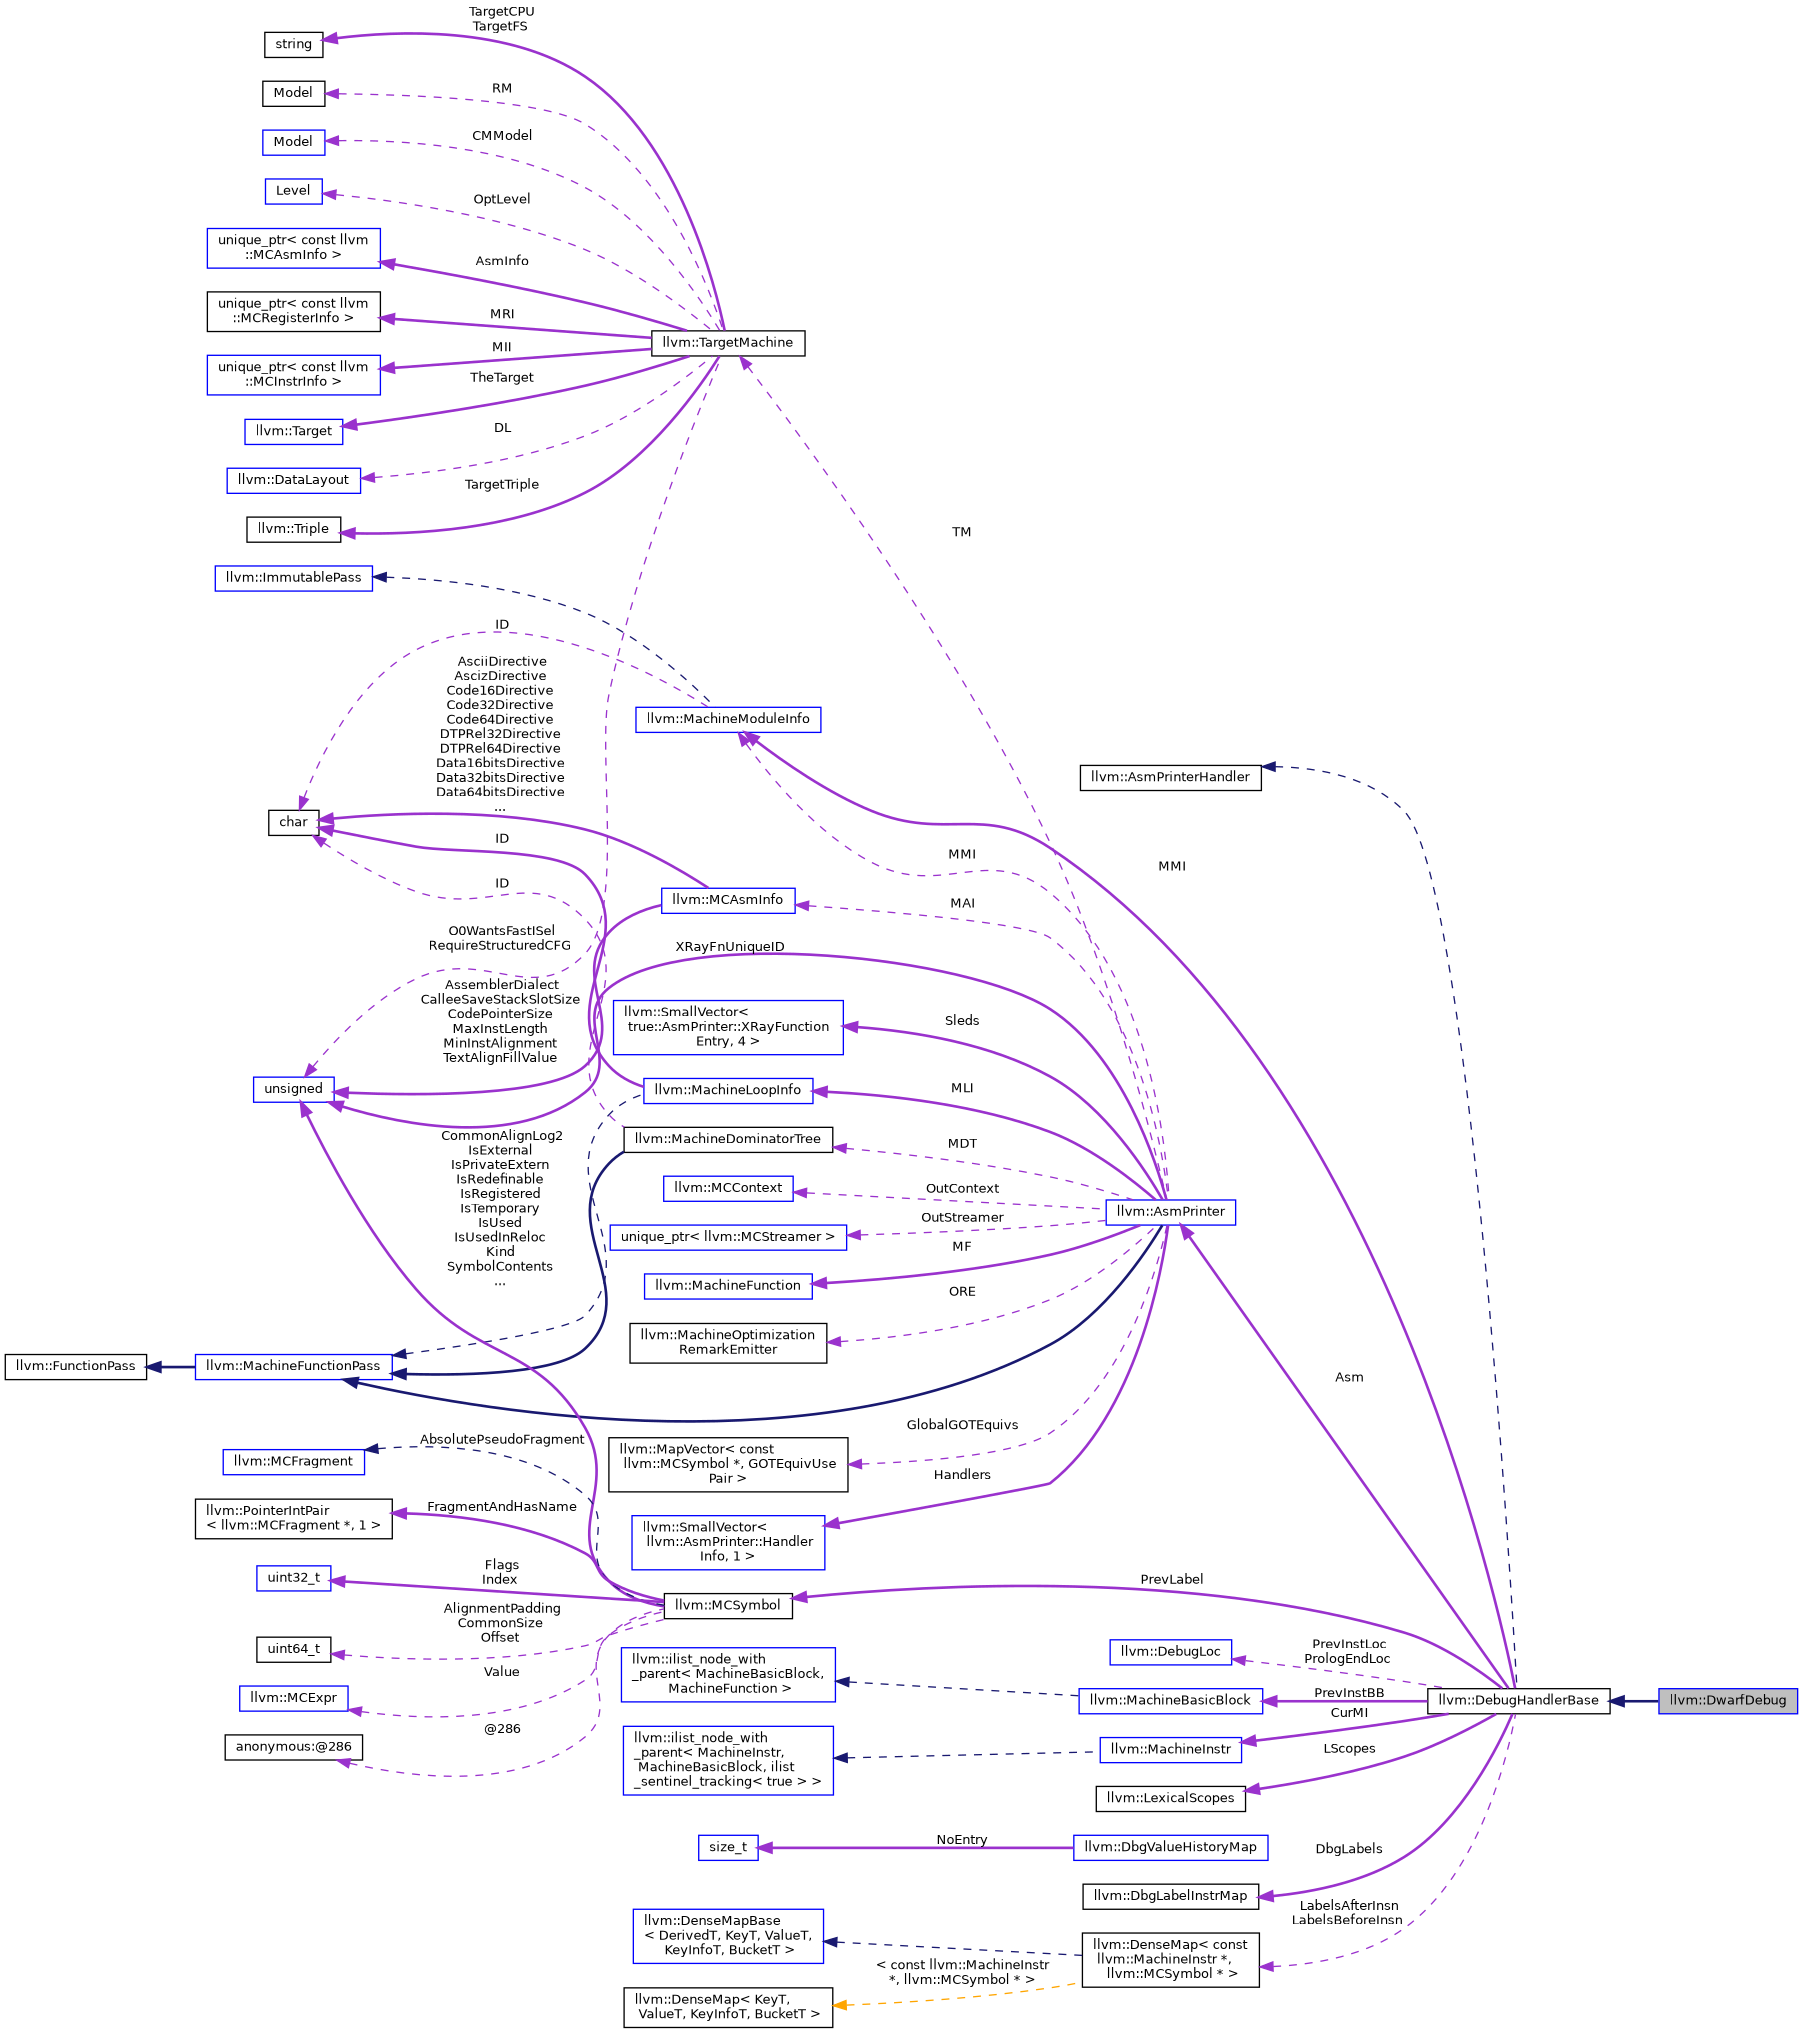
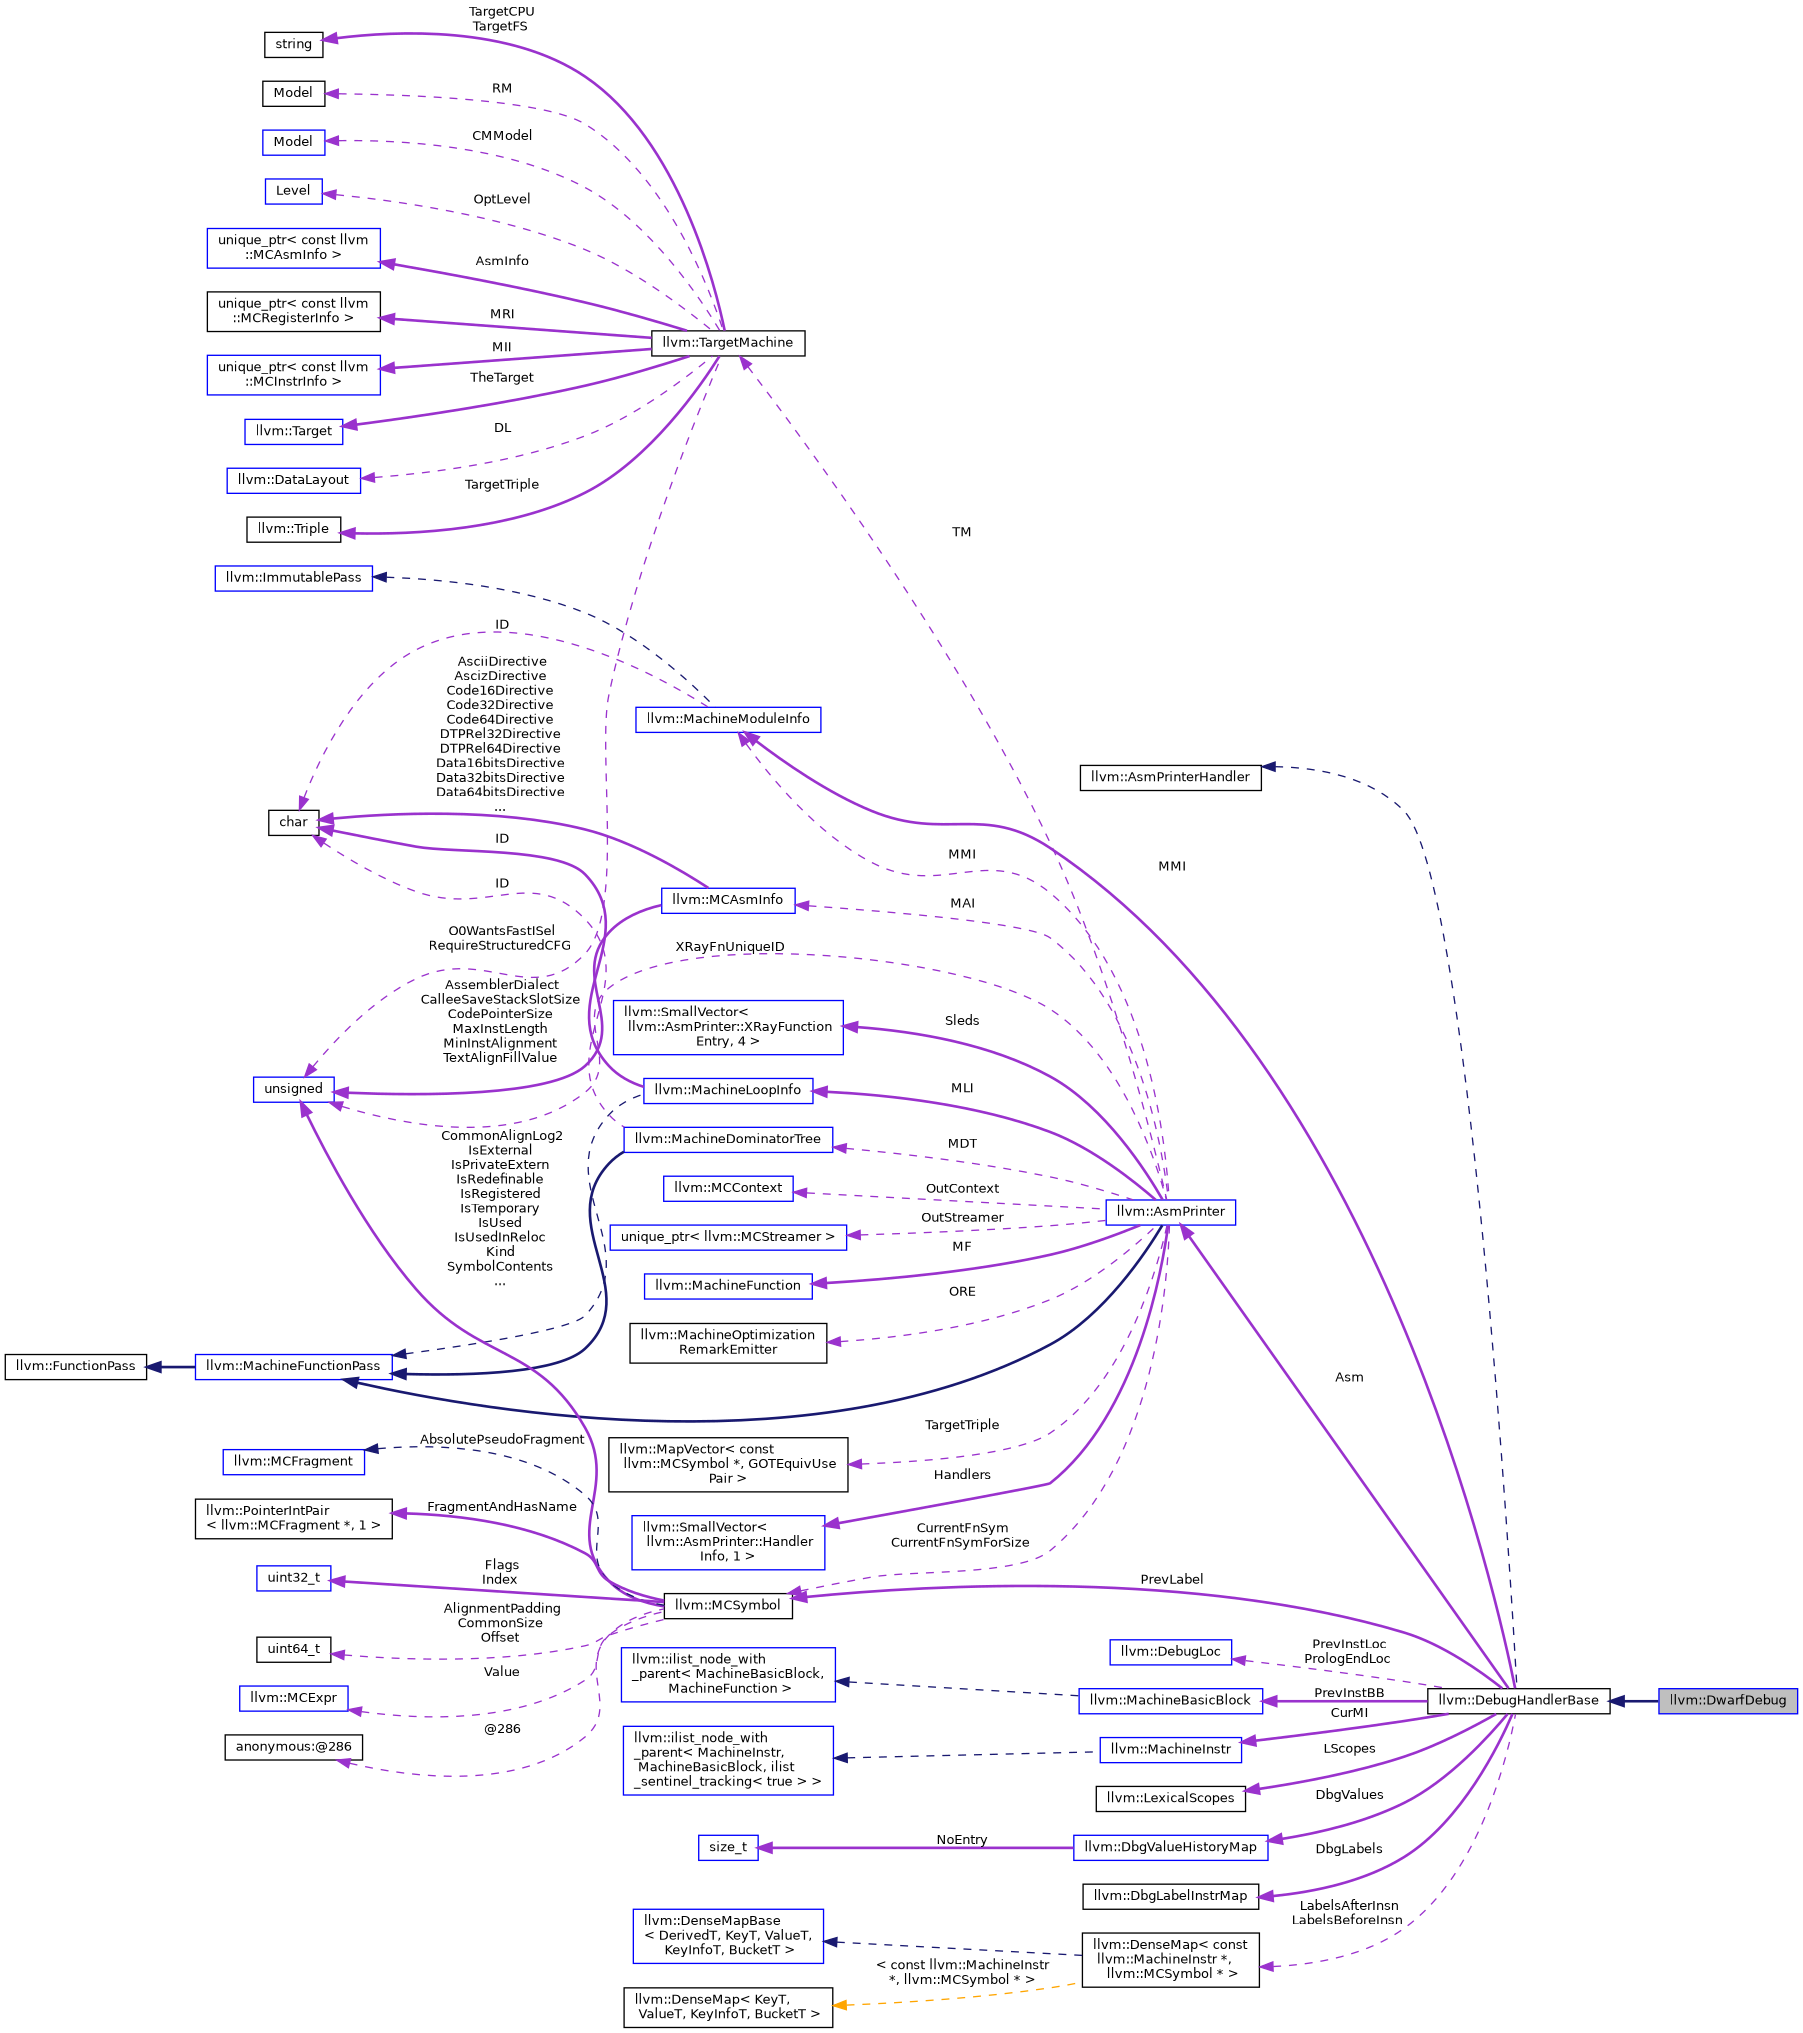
edge "llvm::AsmPrinter" -> "unsigned": style bold -> dashed
node "llvm::SmallVector< true::AsmPrinter::XRayFunction Entry, 4 >": label "llvm::SmallVector< true::AsmPrinter::XRayFunction Entry, 4 >" -> "llvm::SmallVector< llvm::AsmPrinter::XRayFunction Entry, 4 >"
node "llvm::MachineDominatorTree": color black -> blue
edge "llvm::AsmPrinter" -> "llvm::MapVector< const llvm::MCSymbol *, GOTEquivUse Pair >": label " GlobalGOTEquivs" -> " TargetTriple"
edge "llvm::AsmPrinter" -> "llvm::MCSymbol": added, label "CurrentFnSym CurrentFnSymForSize"
edge "llvm::DebugHandlerBase" -> "llvm::DbgValueHistoryMap": added, label "DbgValues"
